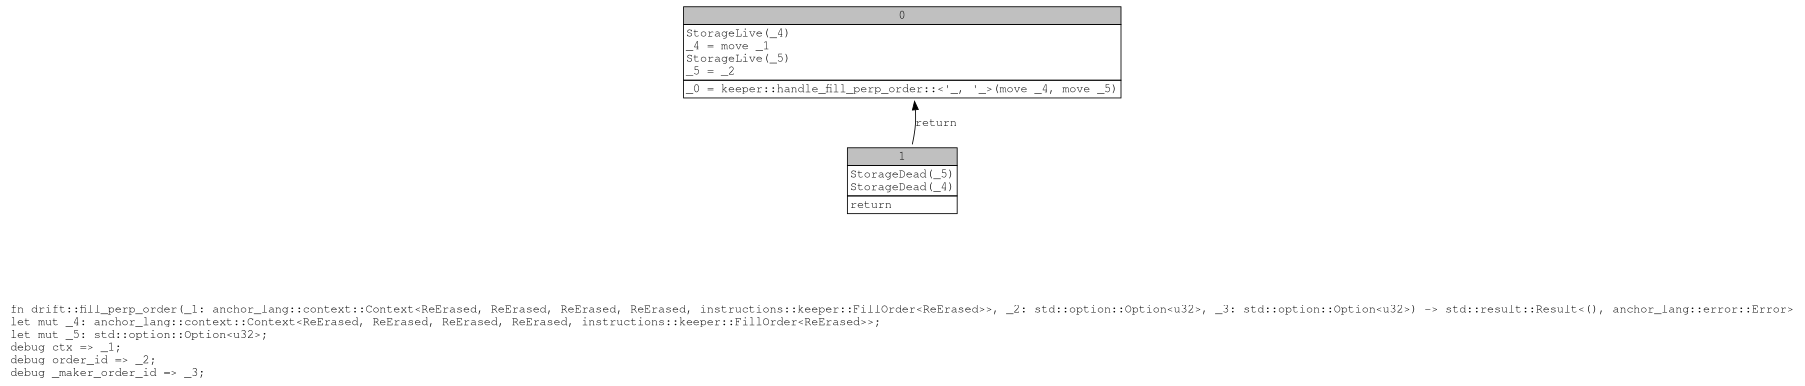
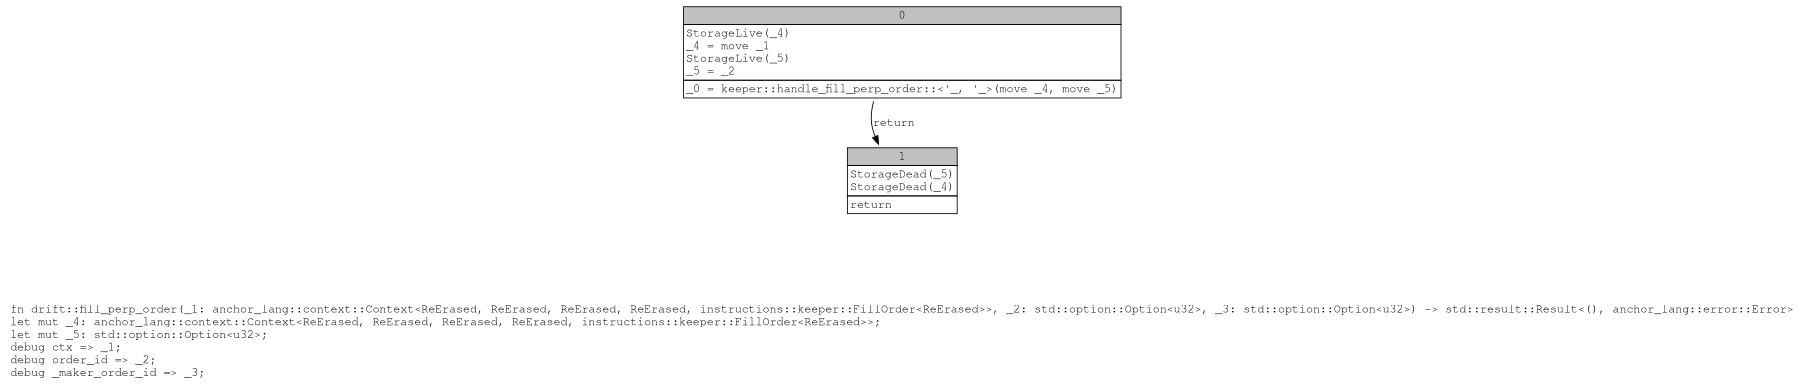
edge "1" -> "0": reversed
